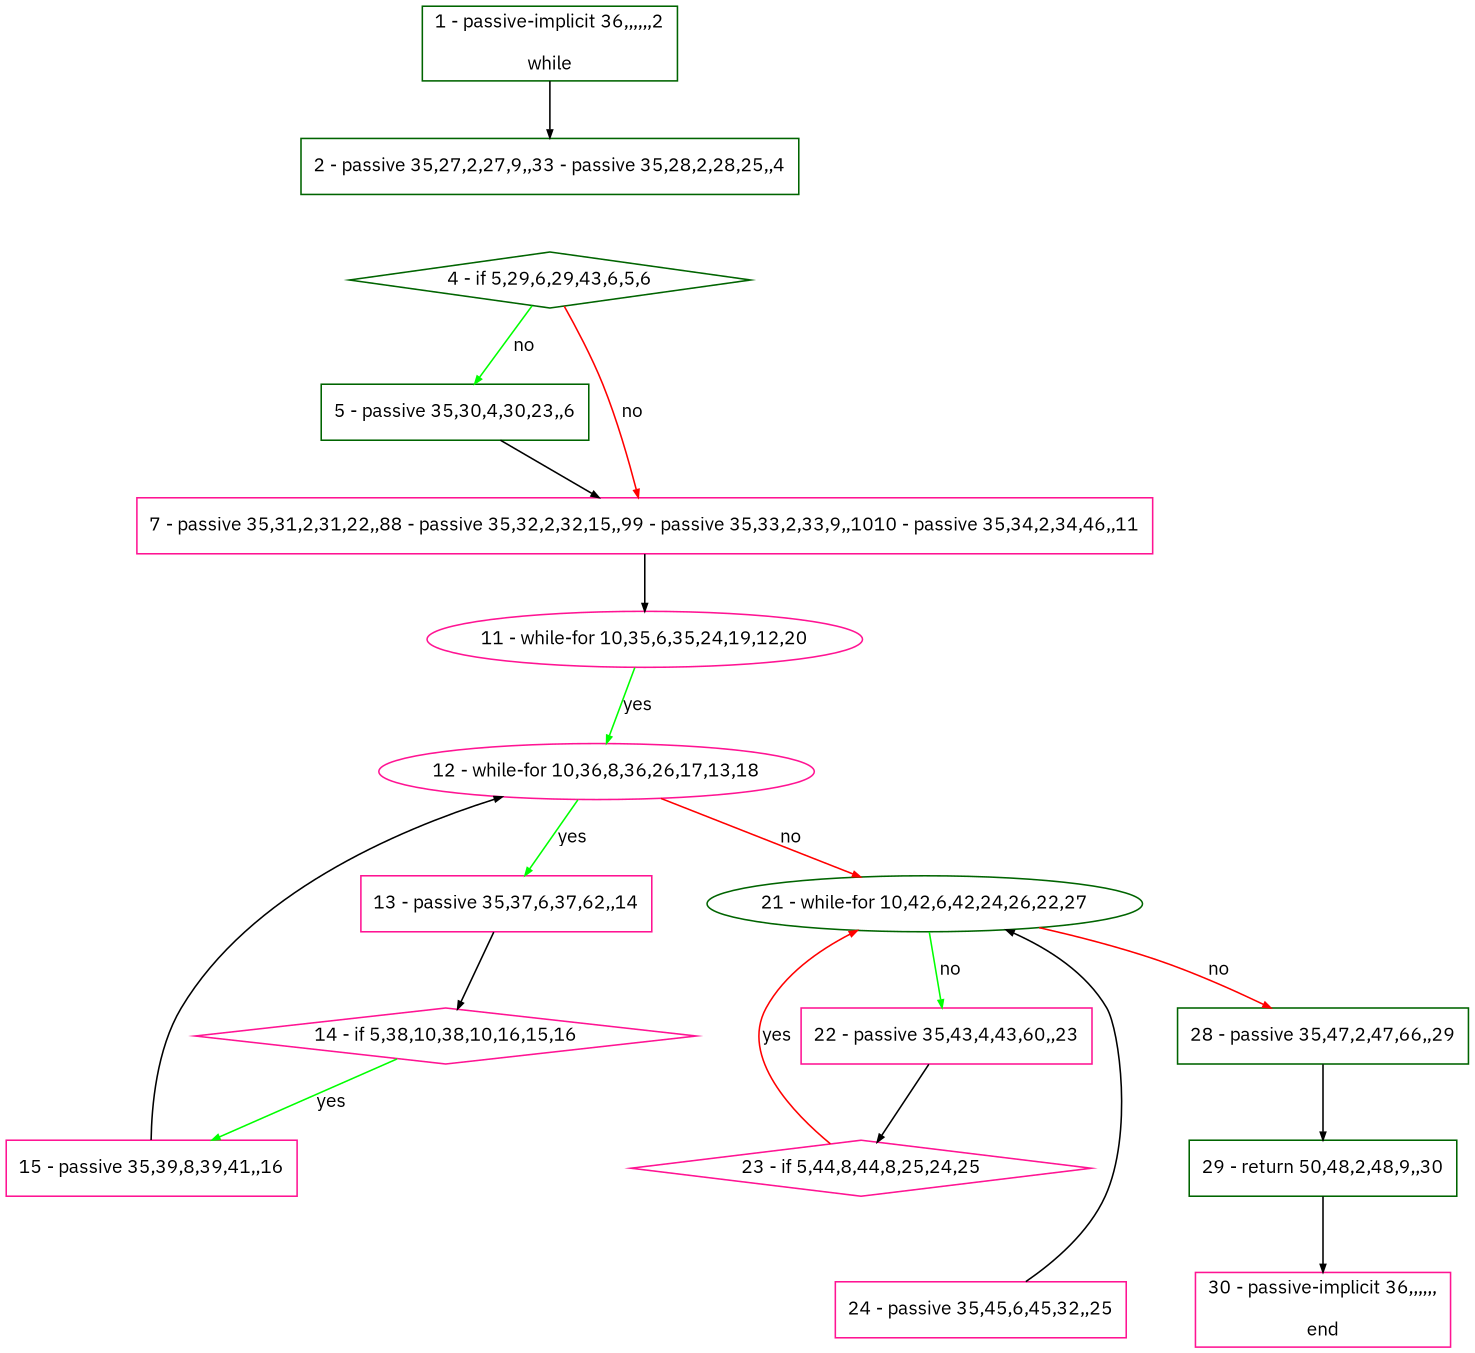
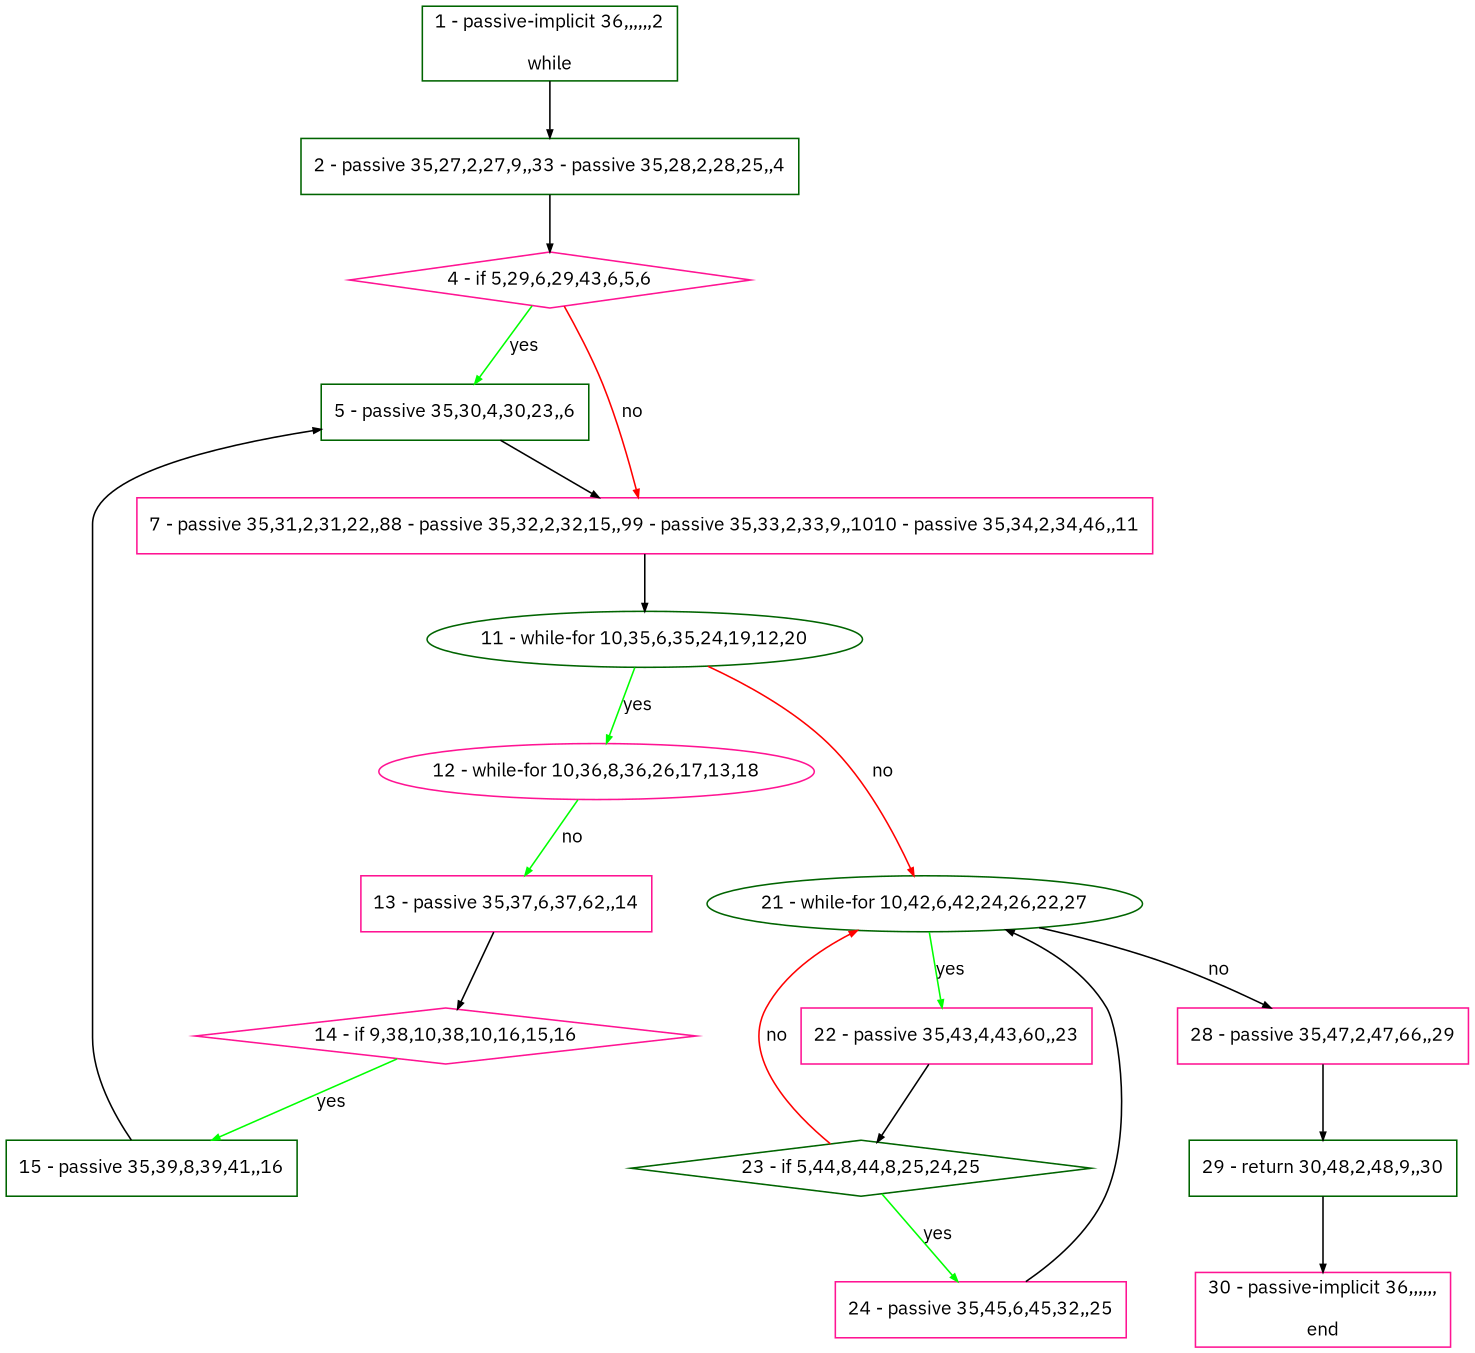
edge "2 - passive 35,27,2,27,9,,33 - passive 35,28,2,28,25,,4" -> "4 - if 5,29,6,29,43,6,5,6": added
node "4 - if 5,29,6,29,43,6,5,6": color darkgreen -> deeppink
edge "4 - if 5,29,6,29,43,6,5,6" -> "5 - passive 35,30,4,30,23,,6": label "no" -> "yes"
node "11 - while-for 10,35,6,35,24,19,12,20": color deeppink -> darkgreen
edge "12 - while-for 10,36,8,36,26,17,13,18" -> "21 - while-for 10,42,6,42,24,26,22,27": now "11 - while-for 10,35,6,35,24,19,12,20" -> "21 - while-for 10,42,6,42,24,26,22,27"
edge "12 - while-for 10,36,8,36,26,17,13,18" -> "13 - passive 35,37,6,37,62,,14": label "yes" -> "no"
edge "15 - passive 35,39,8,39,41,,16" -> "12 - while-for 10,36,8,36,26,17,13,18": now "15 - passive 35,39,8,39,41,,16" -> "5 - passive 35,30,4,30,23,,6"
edge "21 - while-for 10,42,6,42,24,26,22,27" -> "28 - passive 35,47,2,47,66,,29": color #ff0000 -> #000000
edge "21 - while-for 10,42,6,42,24,26,22,27" -> "22 - passive 35,43,4,43,60,,23": label "no" -> "yes"
node "14 - if 5,38,10,38,10,16,15,16": label "14 - if 5,38,10,38,10,16,15,16" -> "14 - if 9,38,10,38,10,16,15,16"
edge "23 - if 5,44,8,44,8,25,24,25" -> "21 - while-for 10,42,6,42,24,26,22,27": label "yes" -> "no"
node "28 - passive 35,47,2,47,66,,29": color darkgreen -> deeppink
node "15 - passive 35,39,8,39,41,,16": color deeppink -> darkgreen
node "23 - if 5,44,8,44,8,25,24,25": color deeppink -> darkgreen
node "29 - return 50,48,2,48,9,,30": label "29 - return 50,48,2,48,9,,30" -> "29 - return 30,48,2,48,9,,30"
edge "23 - if 5,44,8,44,8,25,24,25" -> "24 - passive 35,45,6,45,32,,25": added, label "yes"
